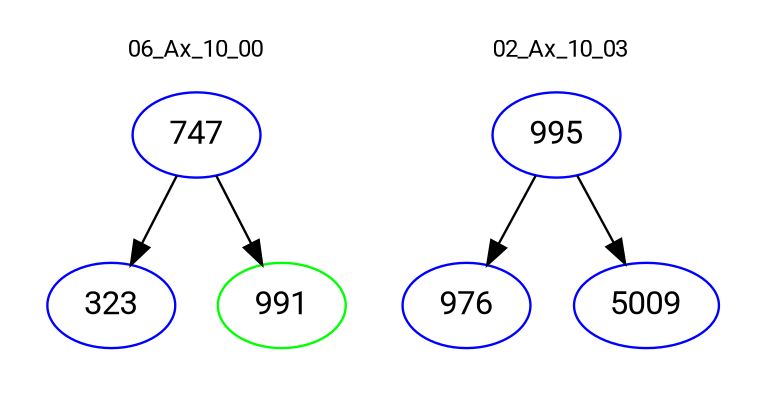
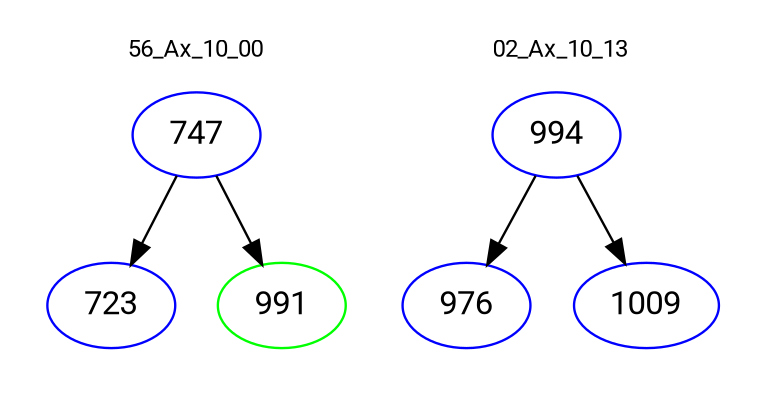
cluster "06_Ax_10_00": label "06_Ax_10_00" -> "56_Ax_10_00"
cluster "02_Ax_10_03": label "02_Ax_10_03" -> "02_Ax_10_13"
node "995": label "995" -> "994"
node "323": label "323" -> "723"
node "5009": label "5009" -> "1009"
